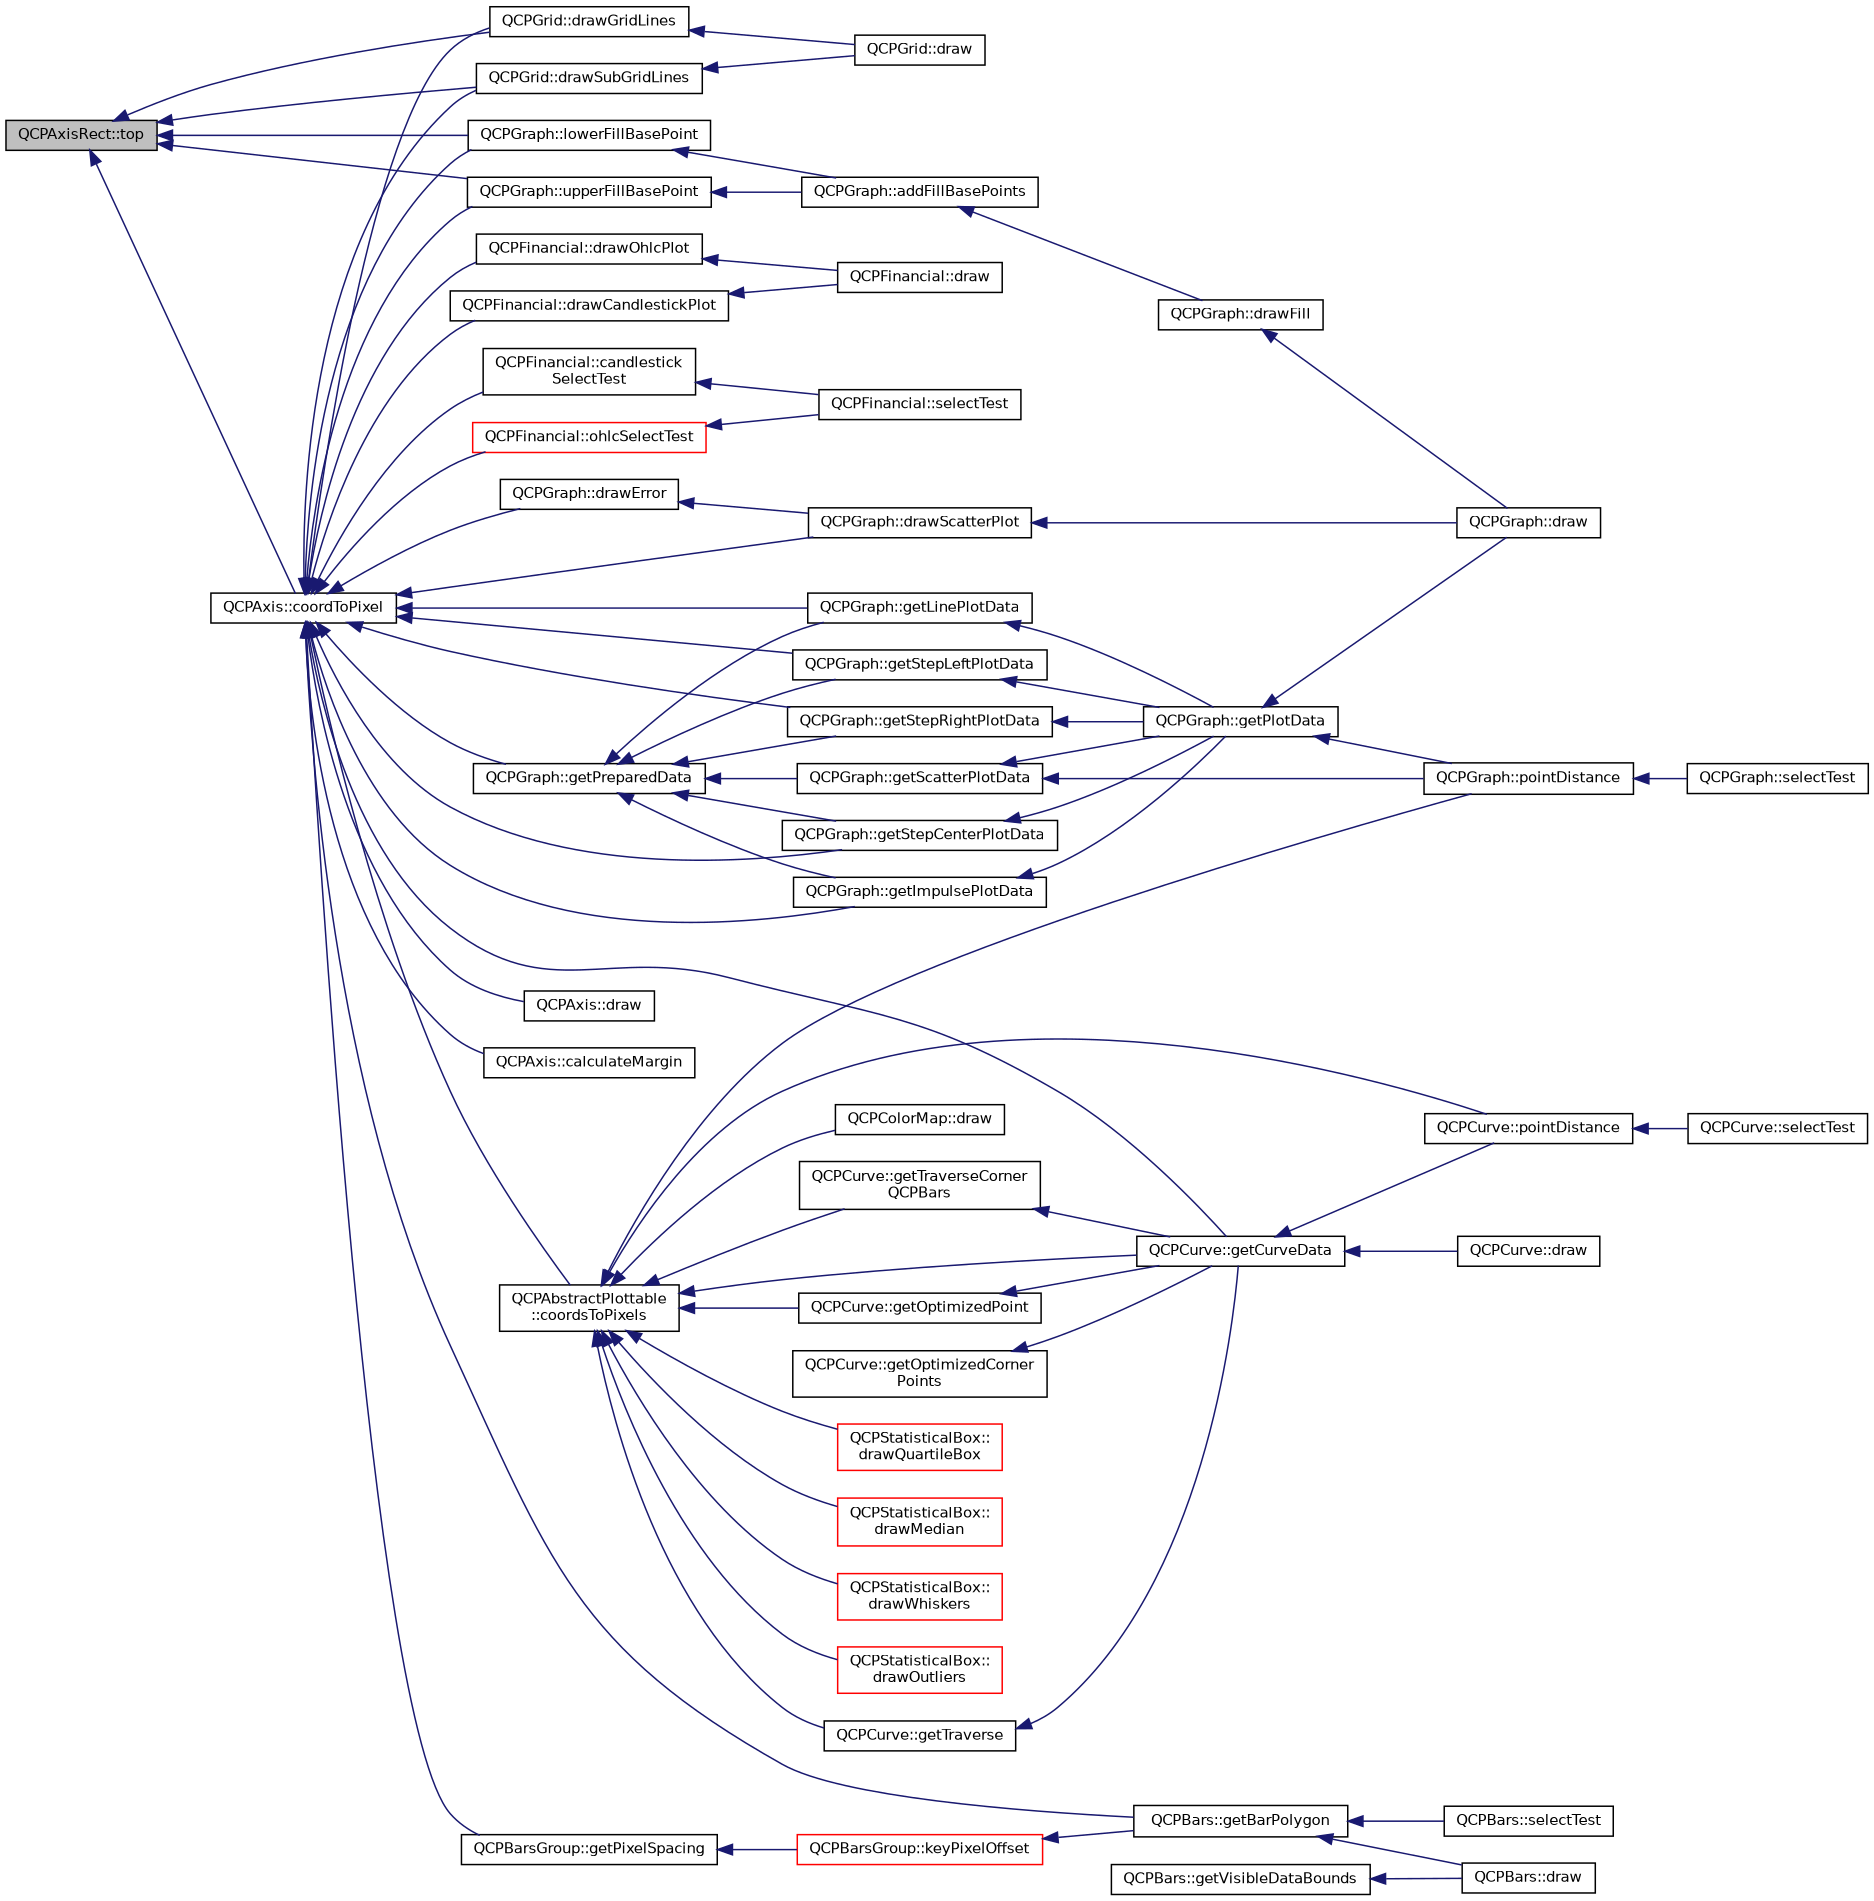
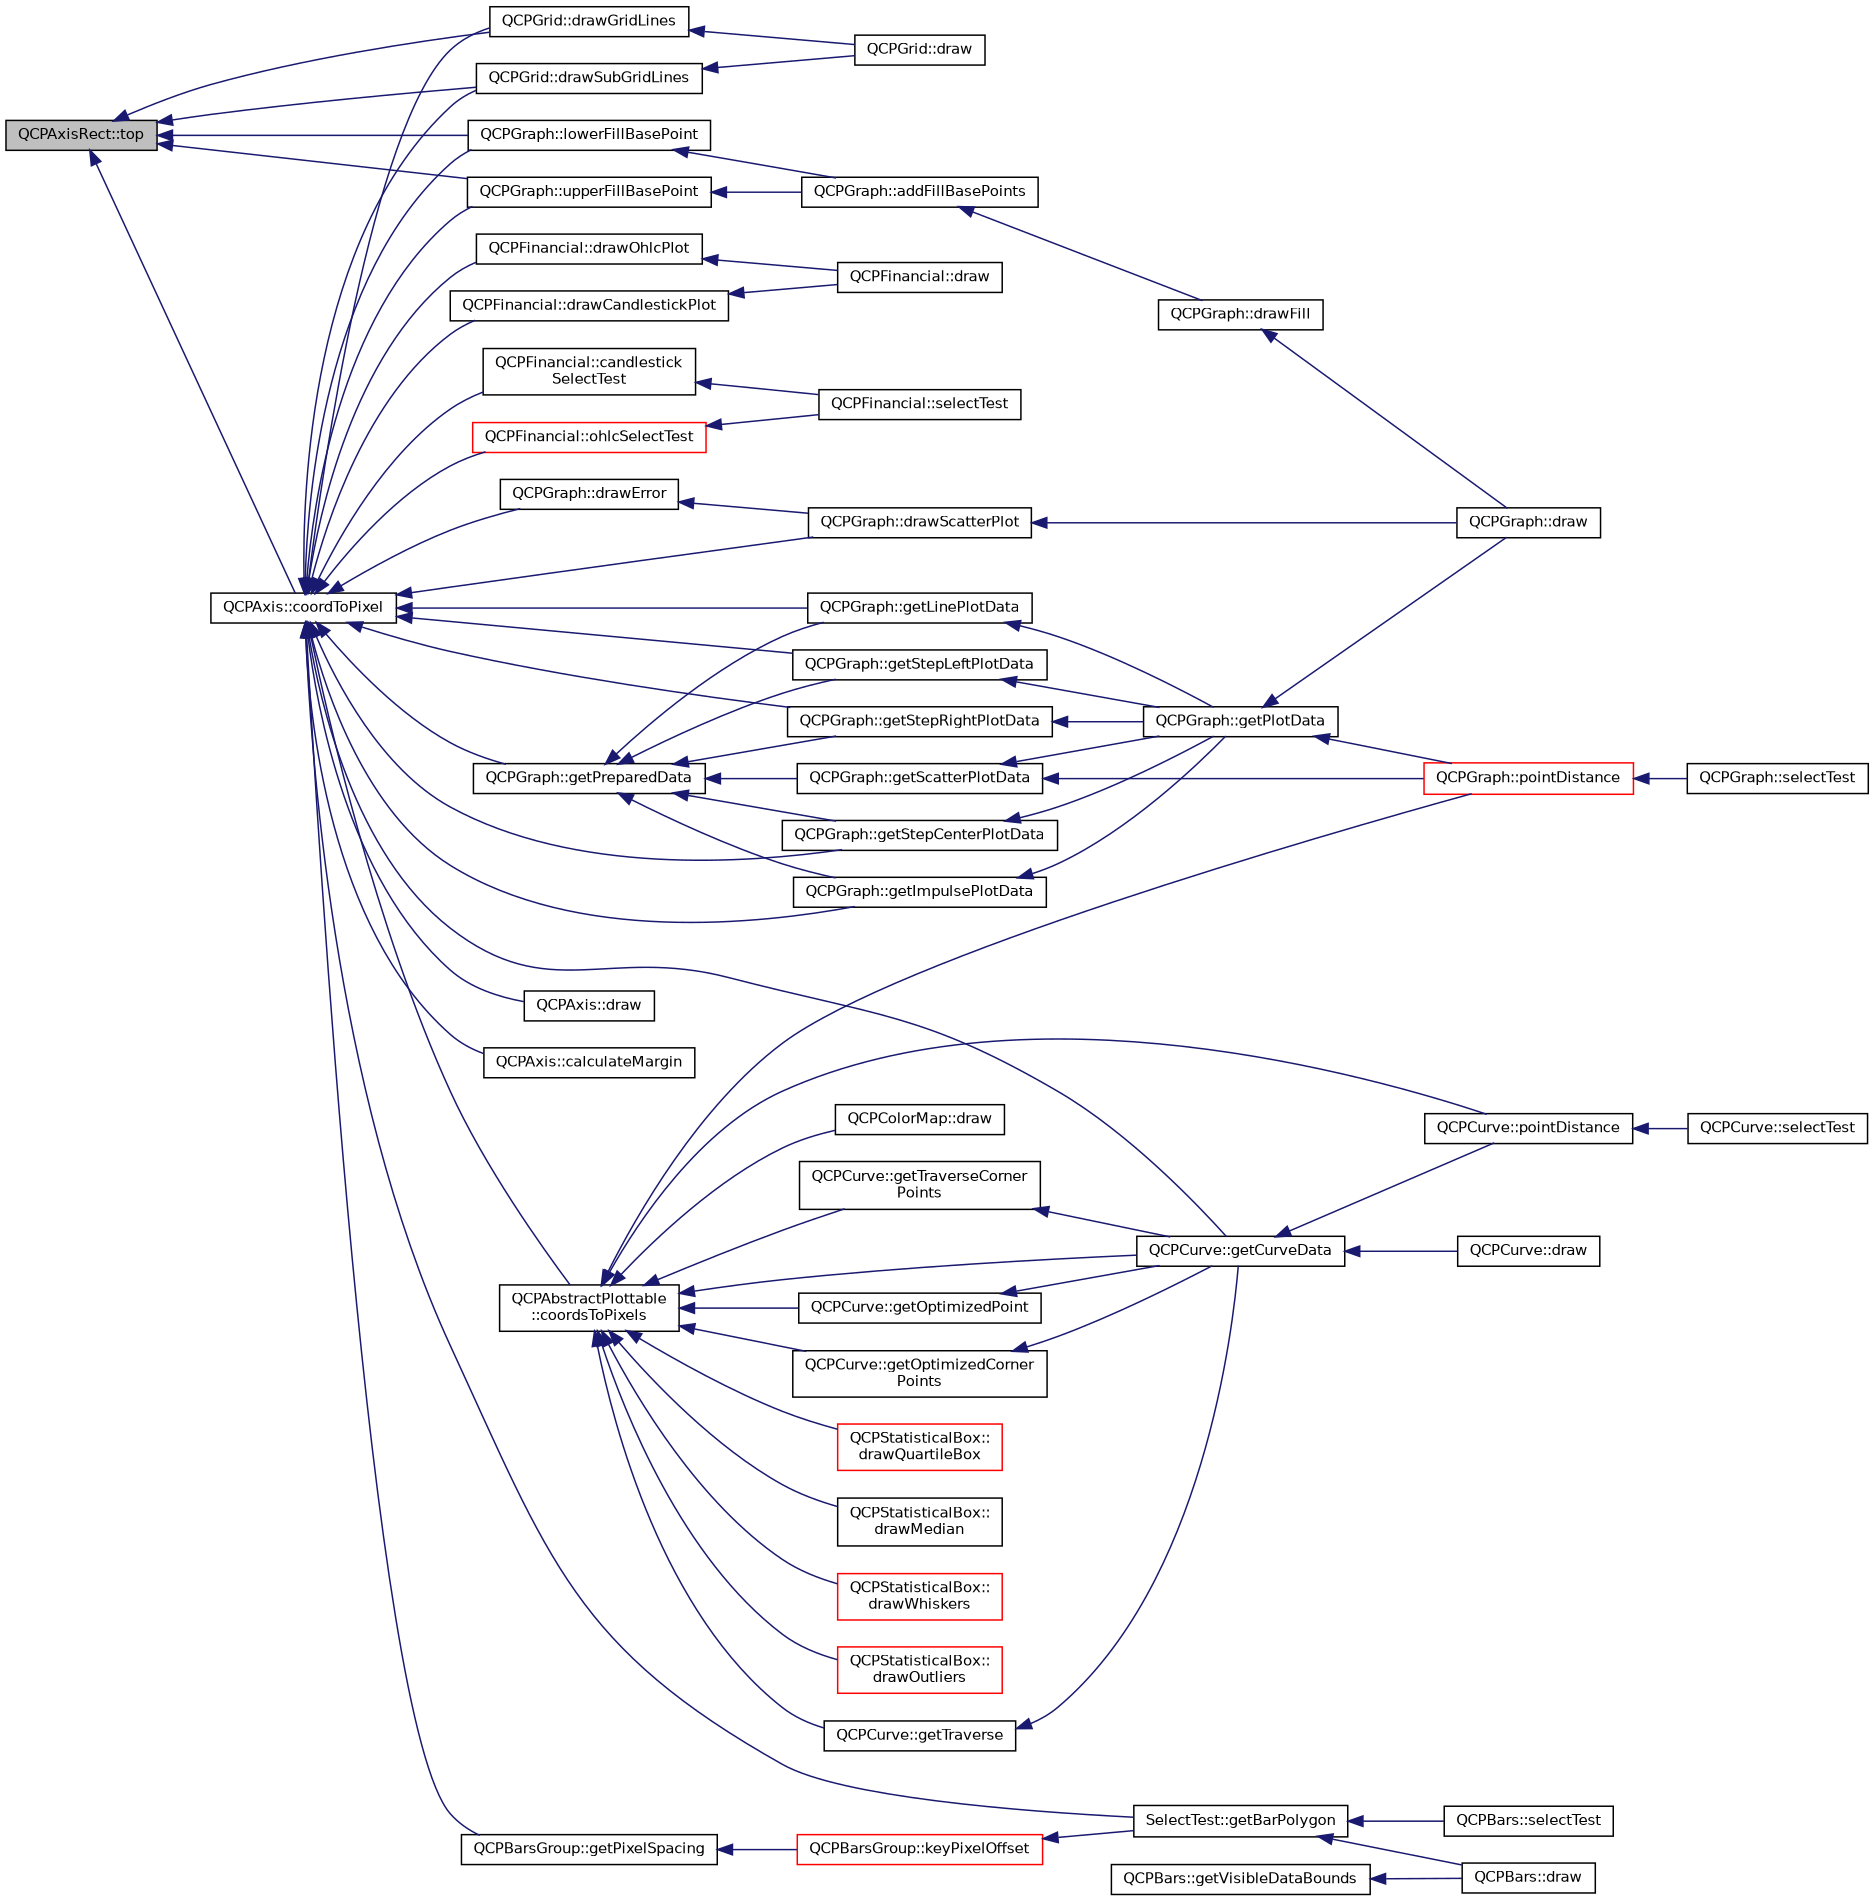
node "QCPGraph::pointDistance": color black -> red
node "QCPCurve::getTraverseCorner QCPBars": label "QCPCurve::getTraverseCorner QCPBars" -> "QCPCurve::getTraverseCorner Points"
edge "QCPCurve::getOptimizedCorner Points" -> "QCPAbstractPlottable ::coordsToPixels": added
node "QCPStatisticalBox:: drawMedian": color red -> black
node "QCPBars::getBarPolygon": label "QCPBars::getBarPolygon" -> "SelectTest::getBarPolygon"
